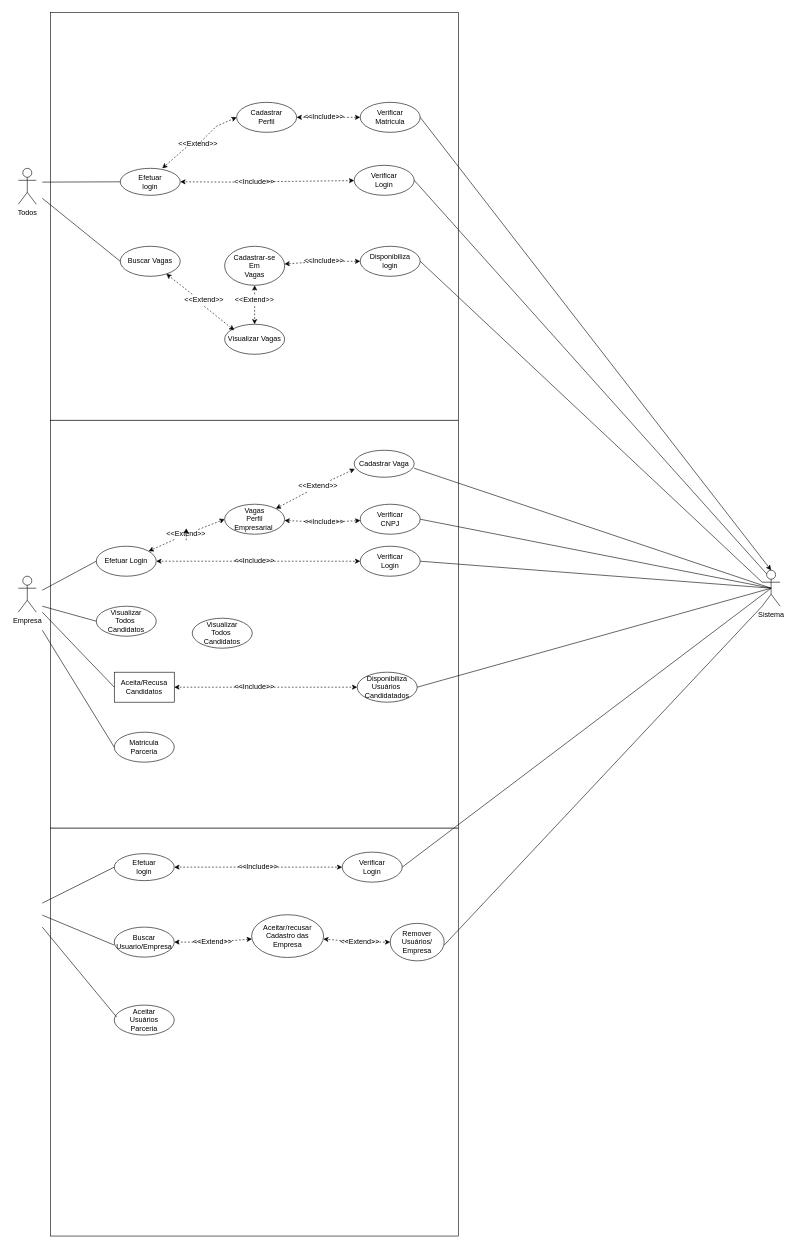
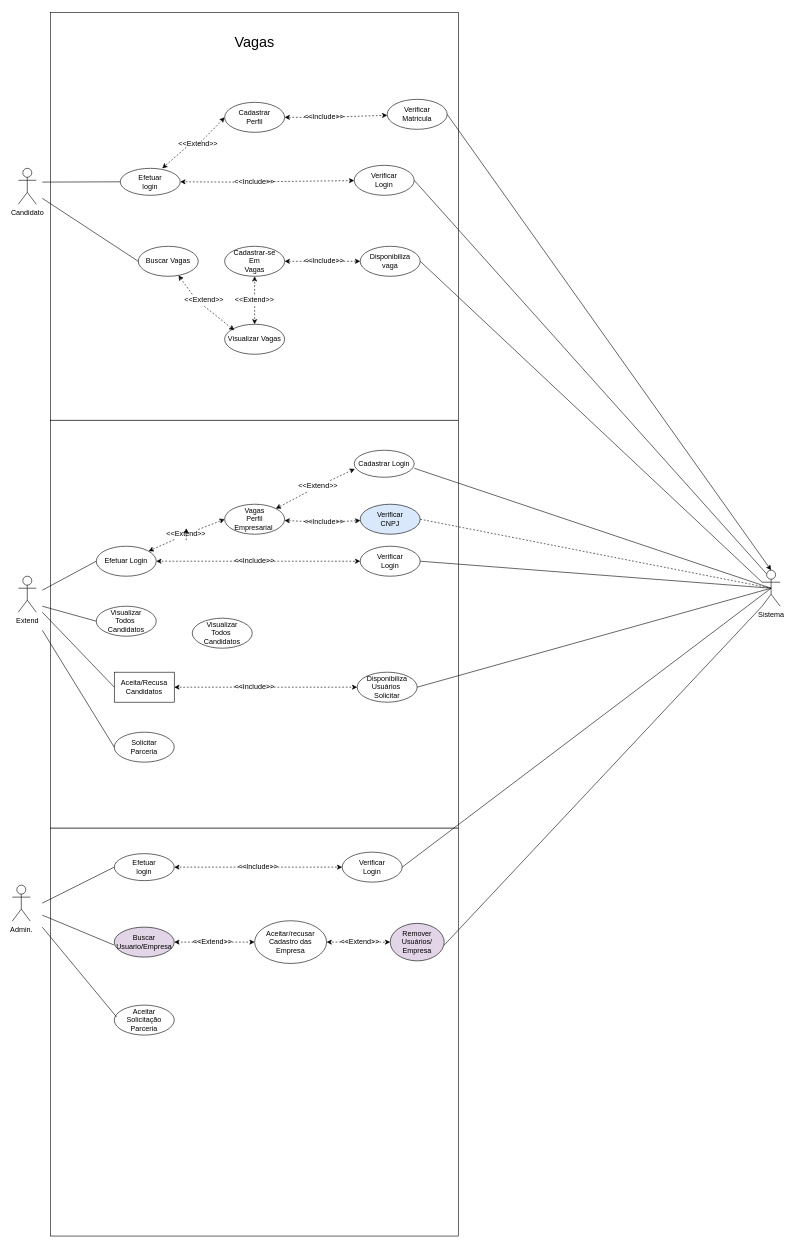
node "Vagas": added
node "Cadastrar Perfil": moved (267, 117) -> (255, 117)
node "Verificar Matricula": moved (390, 117) -> (417, 114)
node "Todos": label "Todos" -> "Candidato"
node "Buscar Vagas": moved (150, 261) -> (168, 261)
node "Disponibiliza login": label "Disponibiliza login" -> "Disponibiliza vaga"
node "Cadastrar-se Em Vagas": size 60x39 -> 60x30
node "Cadastrar Vaga": label "Cadastrar Vaga" -> "Cadastrar Login"
node "Verificar CNPJ": fillcolor #ffffff -> #dae8fc
edge "Verificar CNPJ" -- "Sistema": style solid -> dashed
node "Empresa": label "Empresa" -> "Extend"
node "Disponibiliza Usuários Candidatados": label "Disponibiliza Usuários Candidatados" -> "Disponibiliza Usuários Solicitar"
node "Matricula Parceria": label "Matricula Parceria" -> "Solicitar Parceria"
node "Admin.": added
node "Aceitar/recusar Cadastro das Empresa": moved (288, 936) -> (291, 942)
node "Buscar Usuario/Empresa": fillcolor #ffffff -> #e1d5e7
node "Remover Usuários/ Empresa": fillcolor #ffffff -> #e1d5e7
node "Aceitar Usuários Parceria": label "Aceitar Usuários Parceria" -> "Aceitar Solicitação Parceria"
